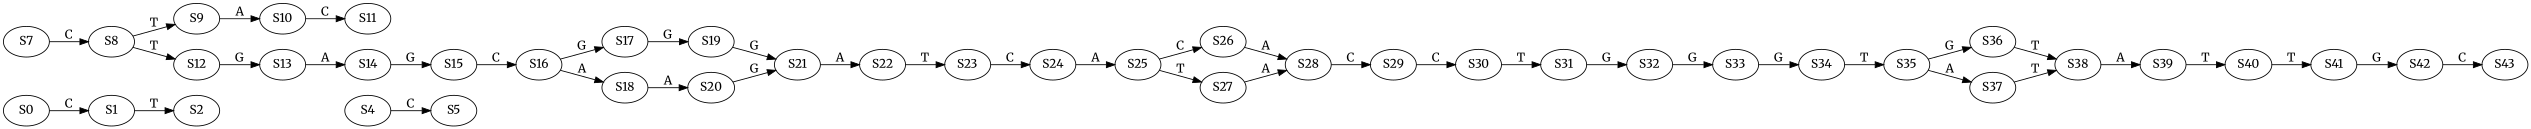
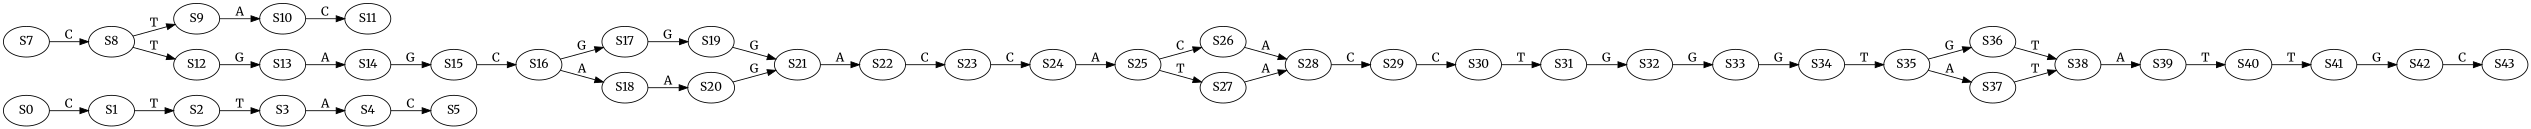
edge "S22" -> "S23": label "T" -> "C"
node "S3": added
